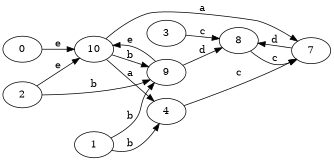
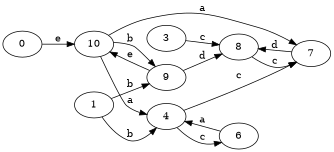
node "2": removed
node "6": added
